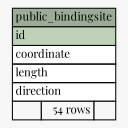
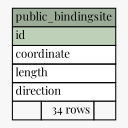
node "public_bindingsite": text "54 rows" -> "34 rows"
